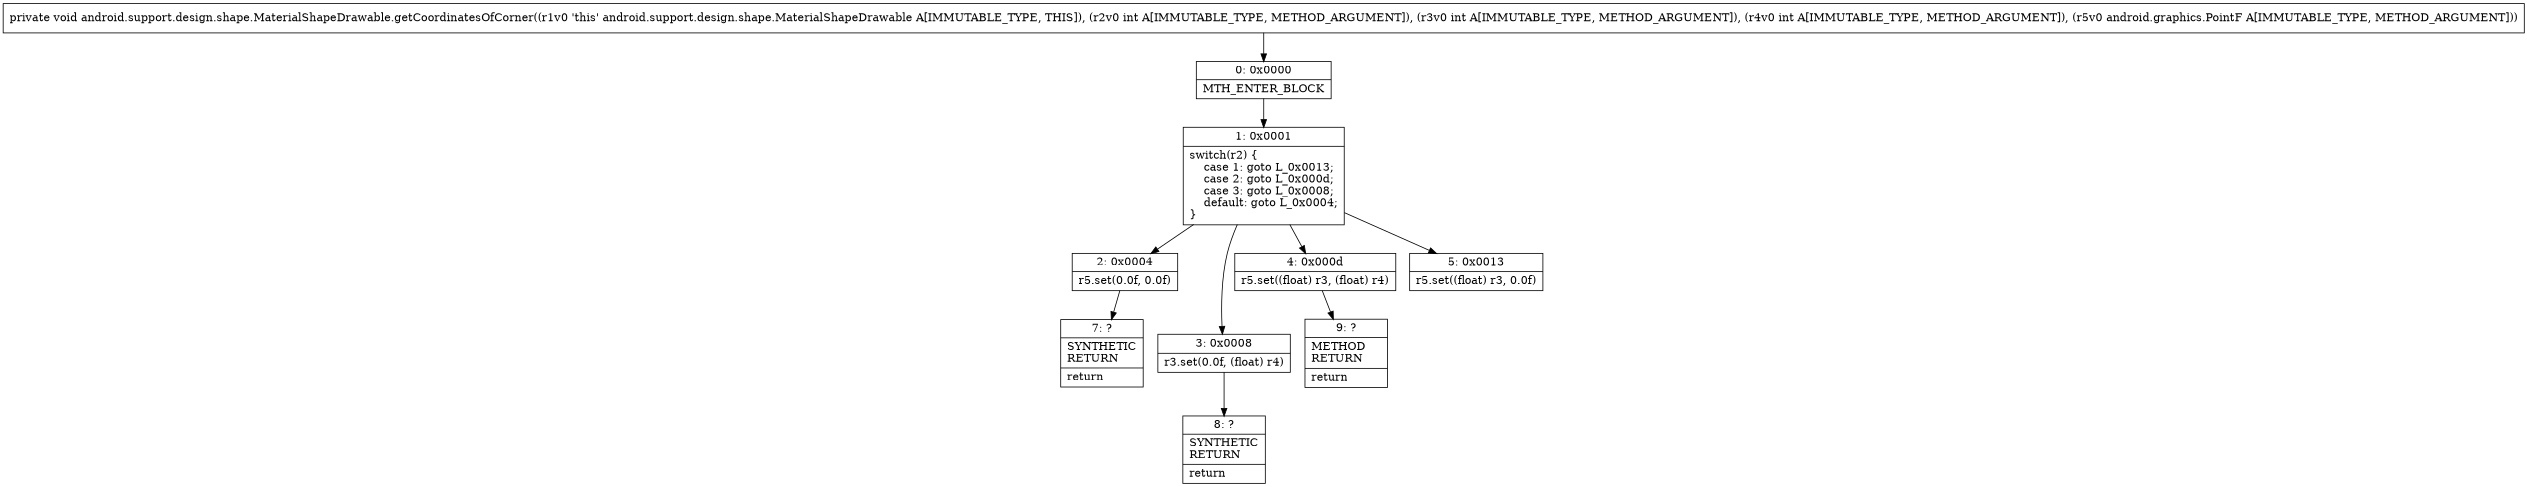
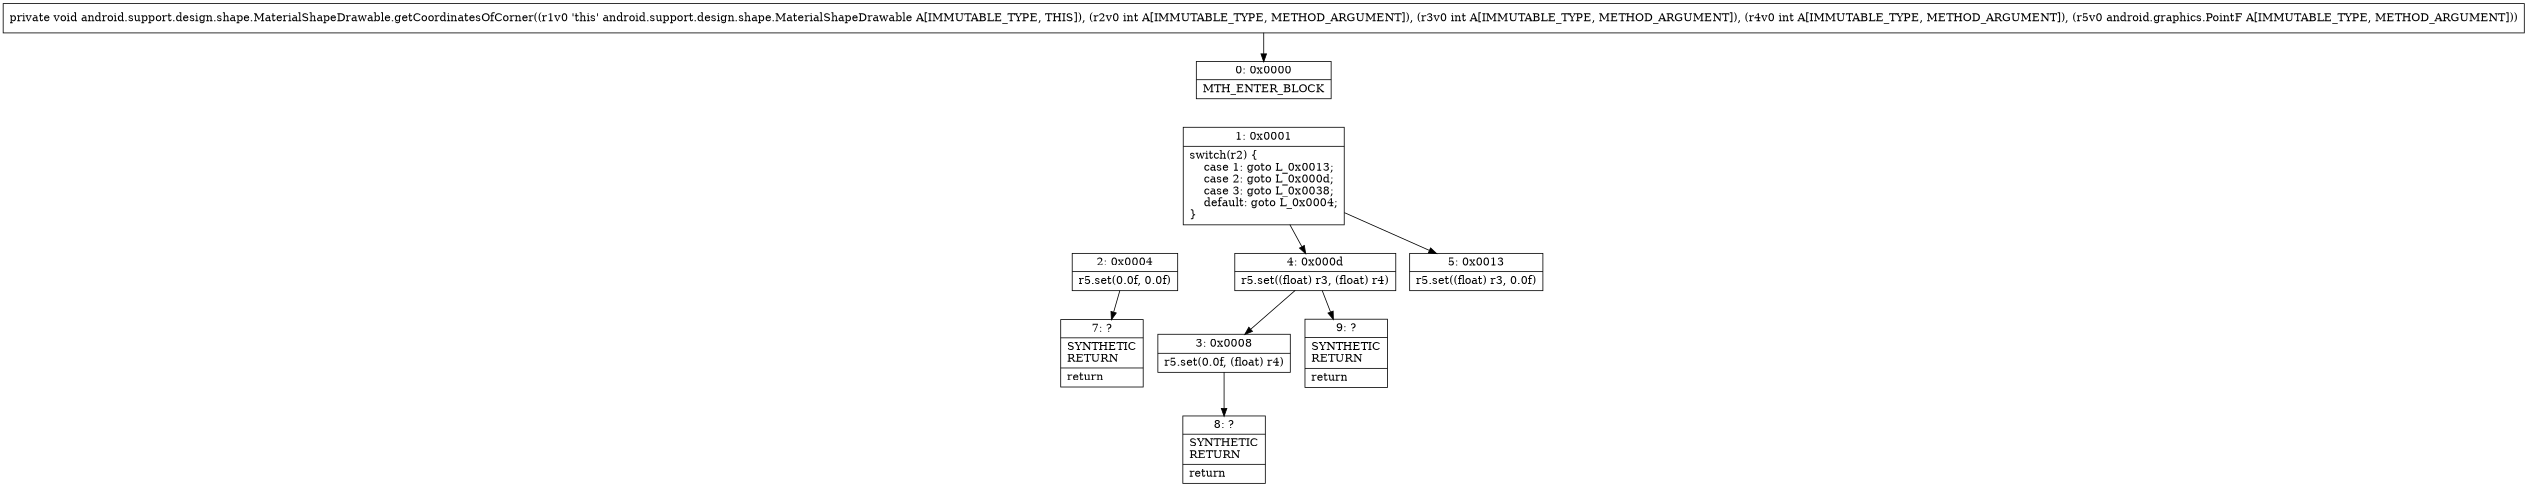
edge "0: 0x0000" -> "1: 0x0001": removed
node "1: 0x0001": text "case 3: goto L_0x0008;" -> "case 3: goto L_0x0038;"
edge "1: 0x0001" -> "2: 0x0004": removed
edge "1: 0x0001" -> "3: 0x0008": now "4: 0x000d" -> "3: 0x0008"
node "9: ?": text "METHOD" -> "SYNTHETIC"
node "3: 0x0008": text "r3.set(0.0f, (float) r4)" -> "r5.set(0.0f, (float) r4)"
